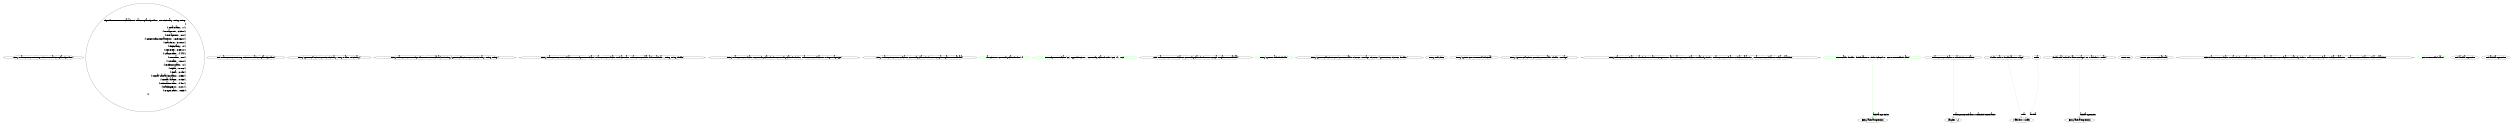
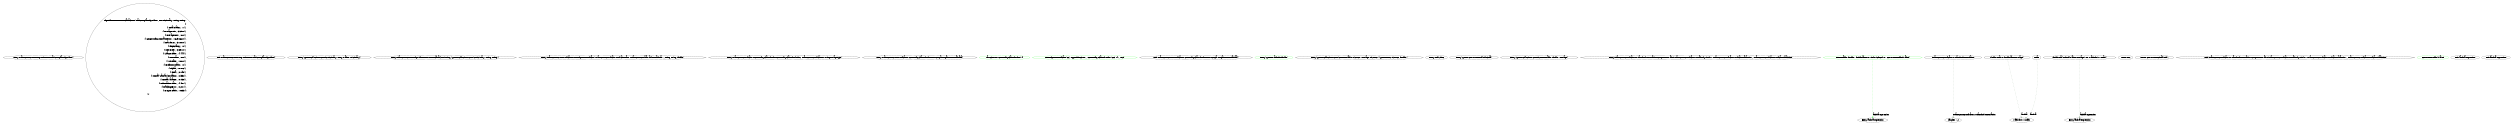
node "return Convert.ToDecimal(mad);": label "return Convert.ToDecimal(mad);" -> "return Convert.ToDecimal(with);"
edge "double mean = doubleValues.Average()" -> "Math.Abs(v - mean)": label "mean" -> "lambda"
